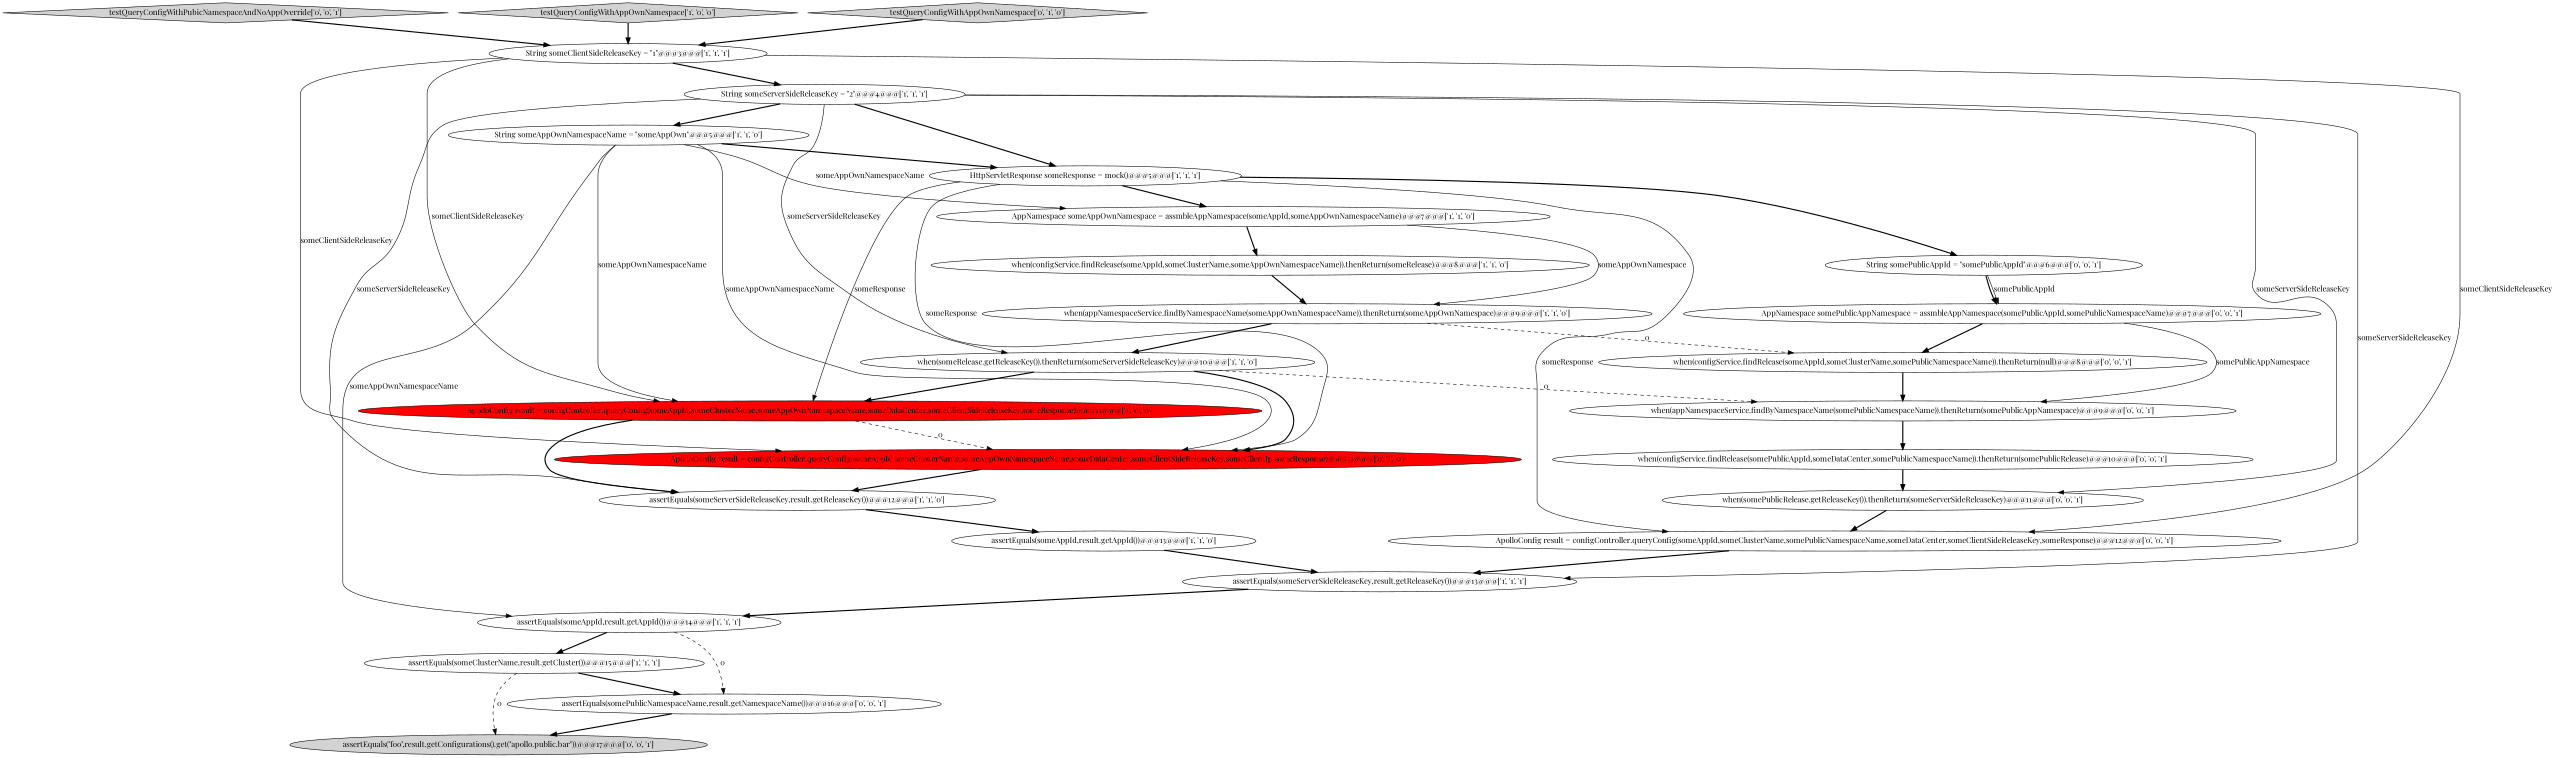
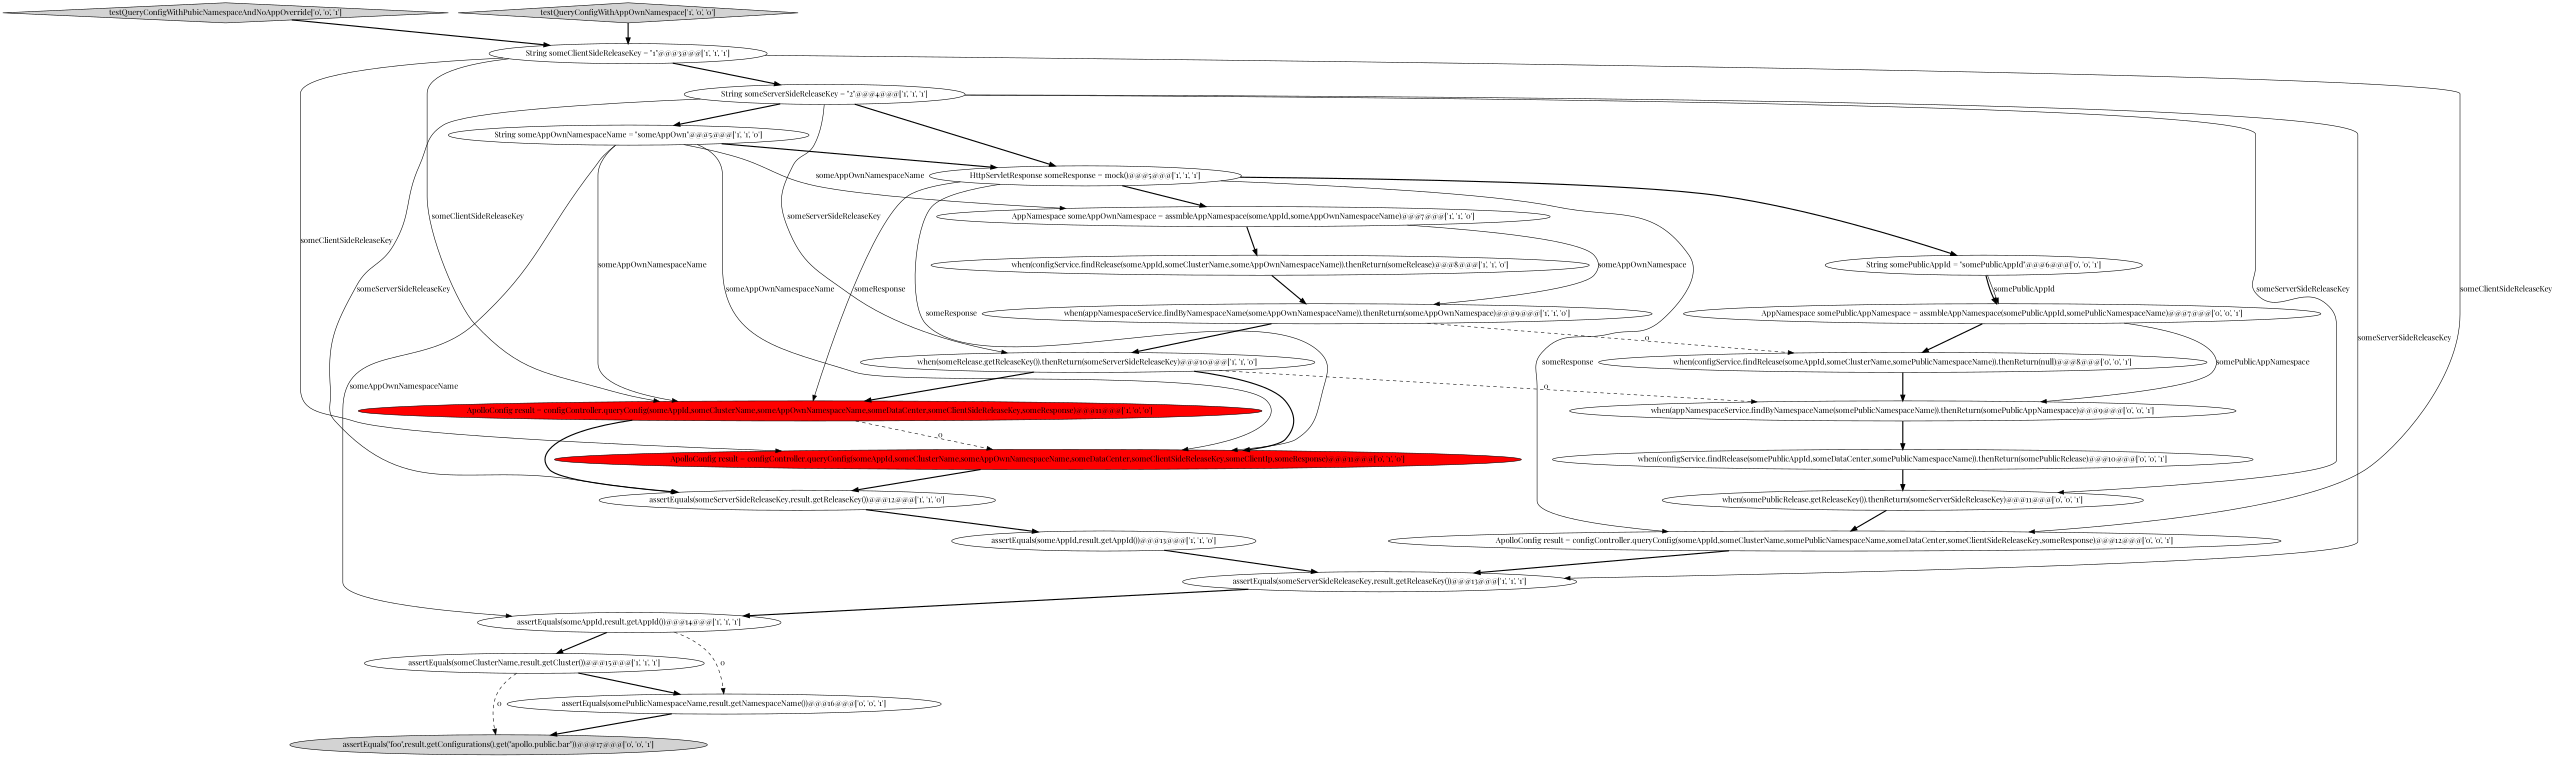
node "testQueryConfigWithAppOwnNamespace['0', '1', '0']": removed
